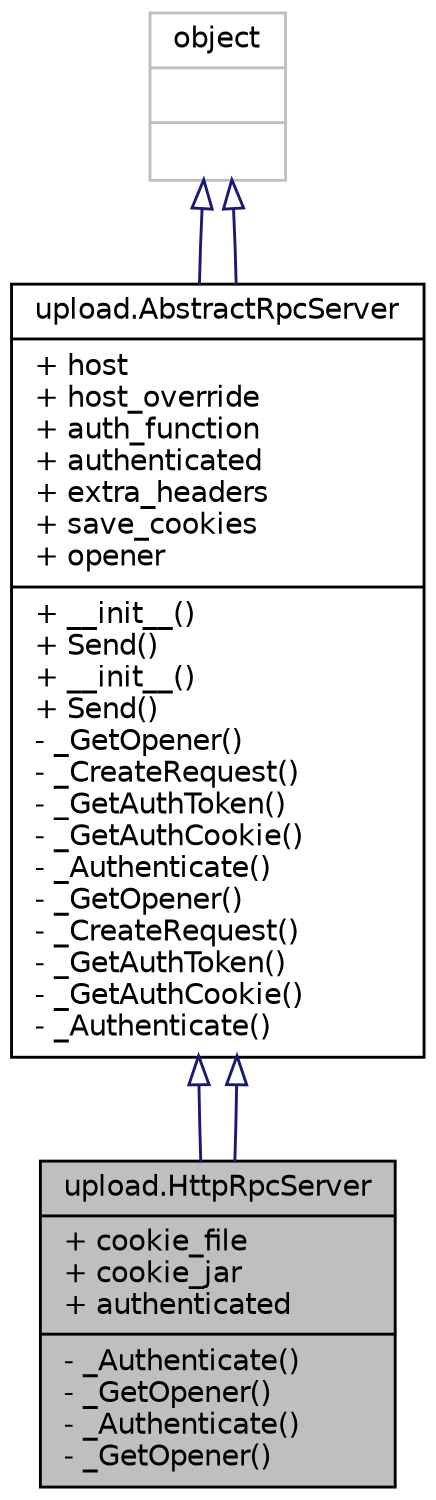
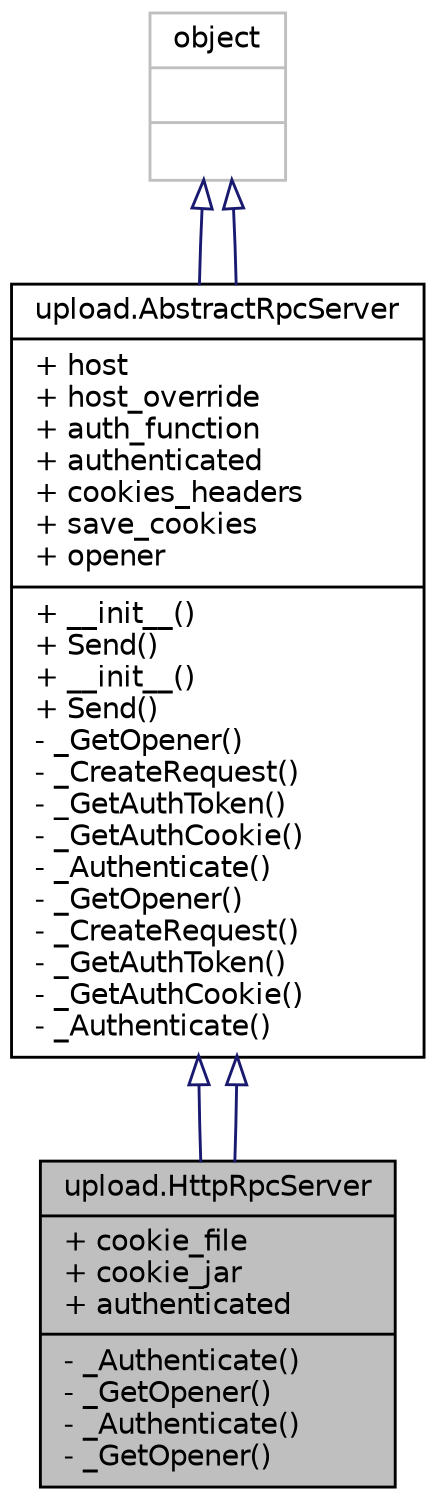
node "upload.AbstractRpcServer": text "+ extra_headers" -> "+ cookies_headers"
